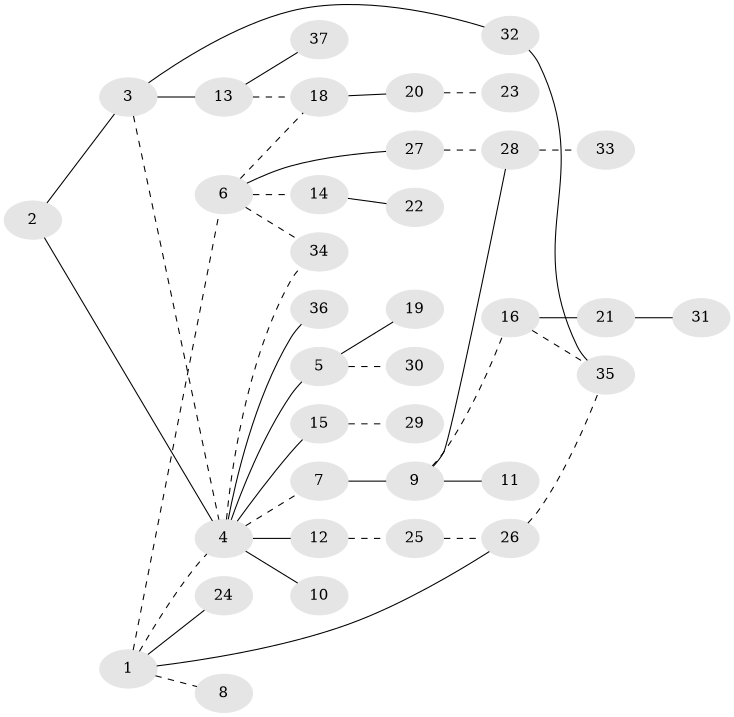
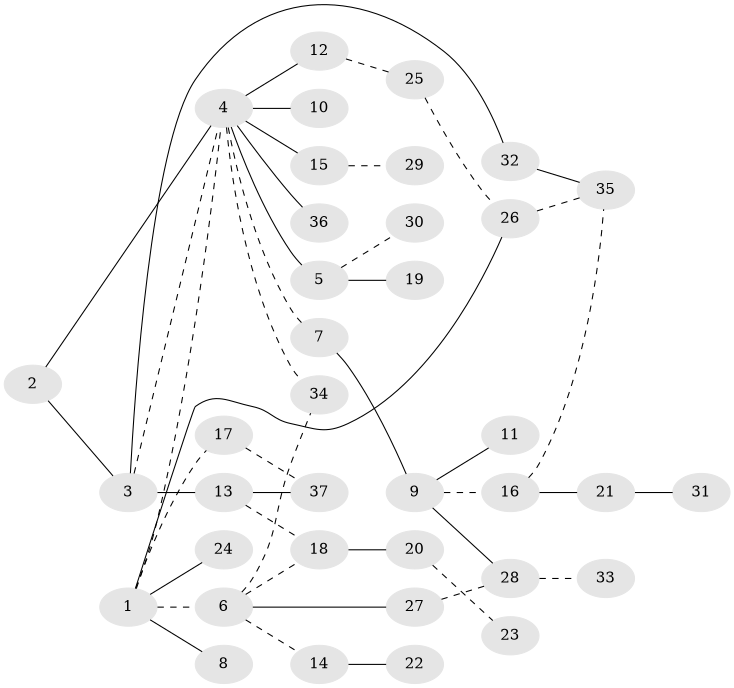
node "17": added
edge "1" -- "8": style dashed -> solid
